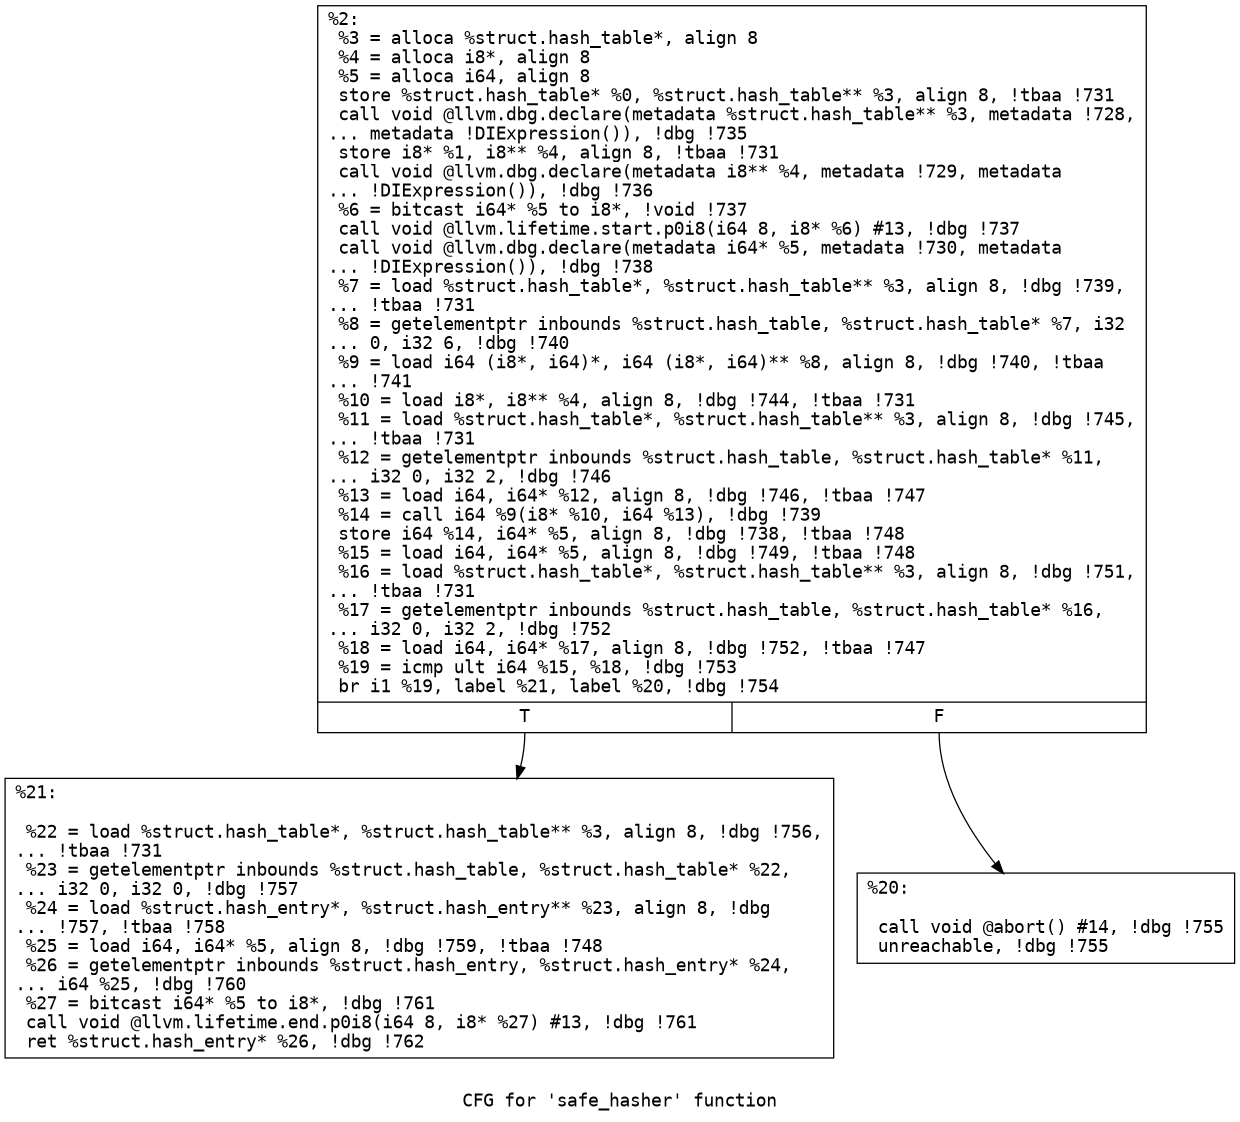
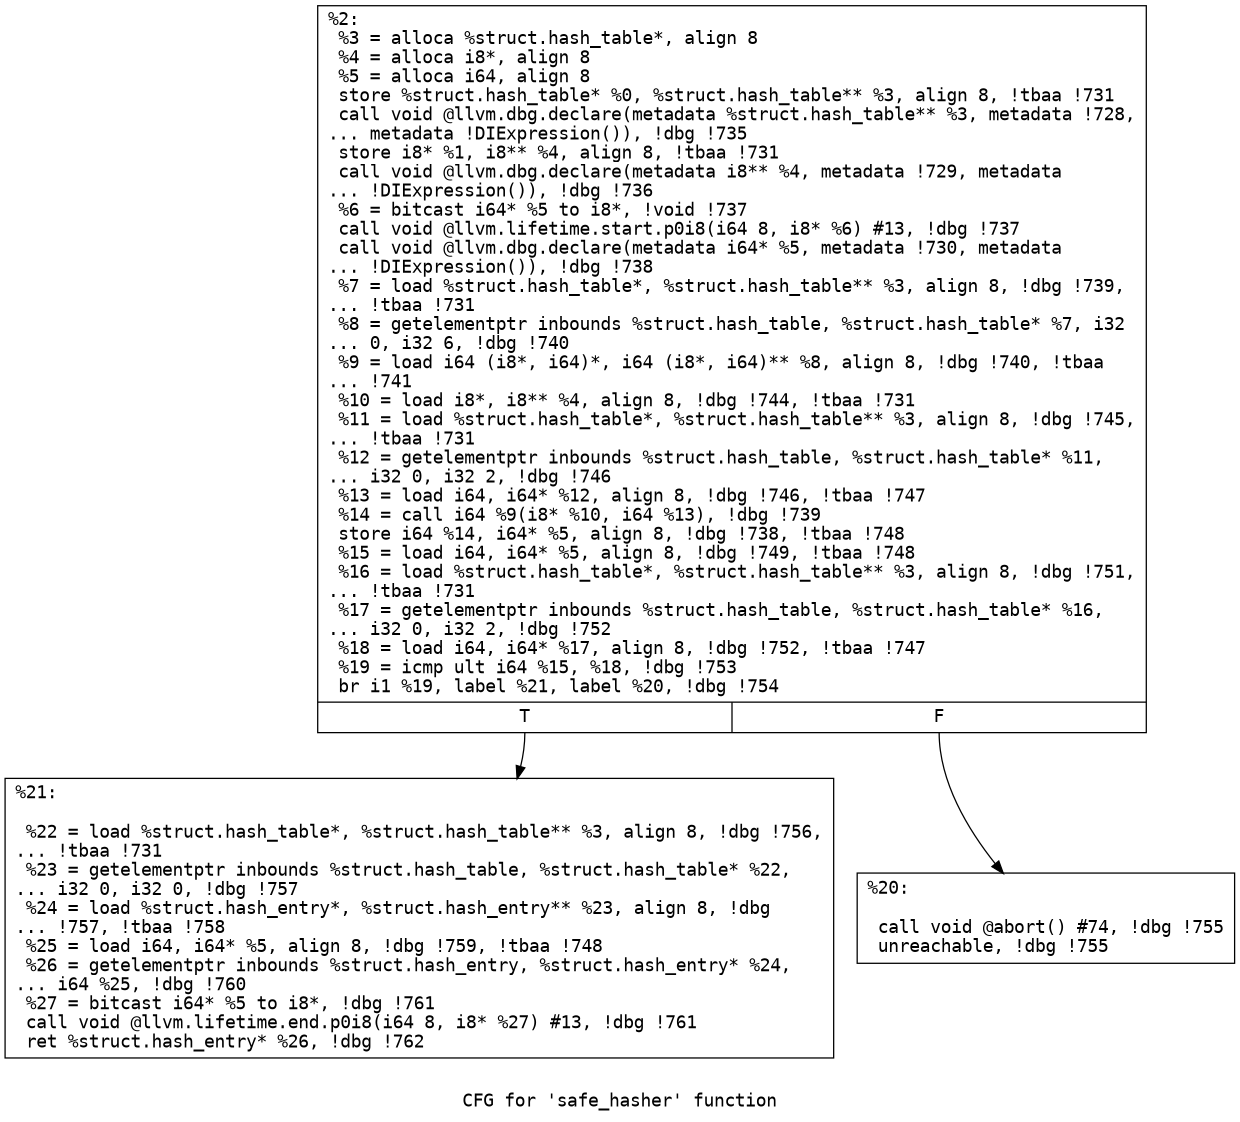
node "%20:": text "call void @abort() #14, !dbg !755" -> "call void @abort() #74, !dbg !755"
